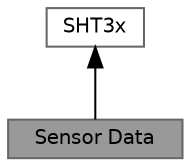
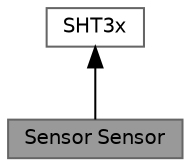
node "Sensor Data": label "Sensor Data" -> "Sensor Sensor"
